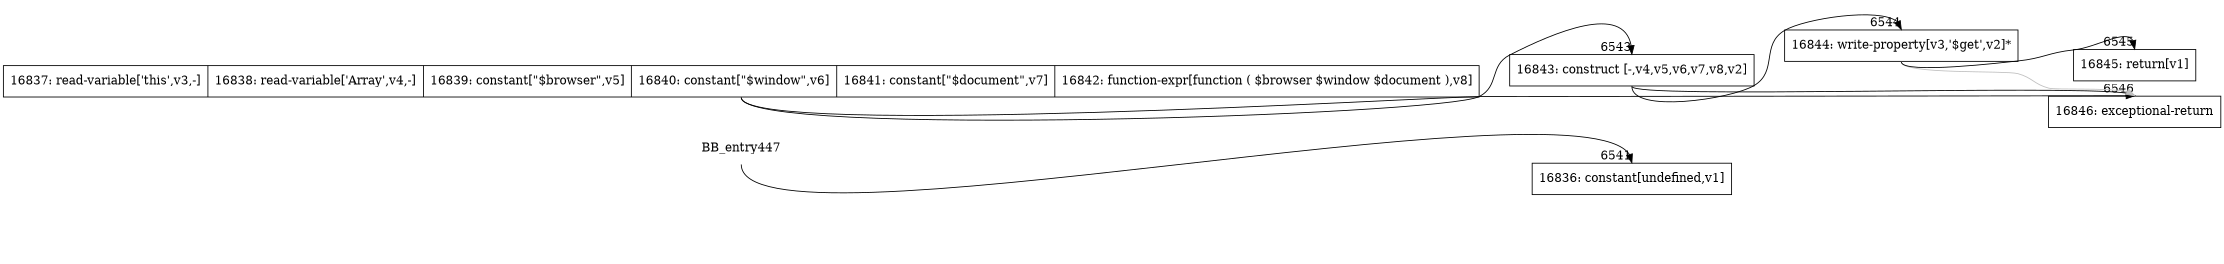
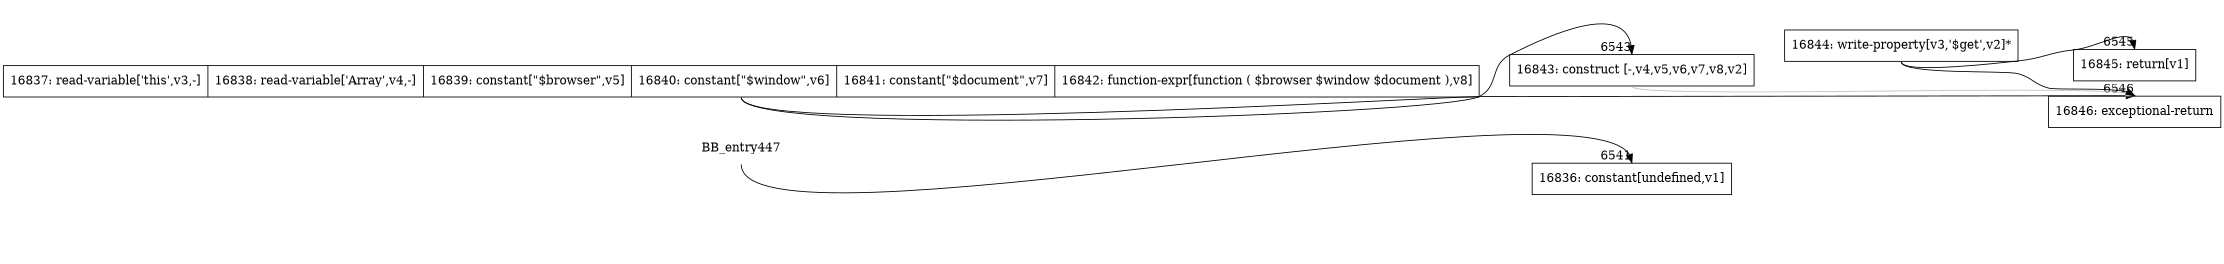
edge "16843: construct [-,v4,v5,v6,v7,v8,v2]" -> "16844: write-property[v3,'$get',v2]*": removed
edge "16844: write-property[v3,'$get',v2]*" -> "16846: exceptional-return": color gray -> black
edge "16843: construct [-,v4,v5,v6,v7,v8,v2]" -> "16846: exceptional-return": color black -> gray
